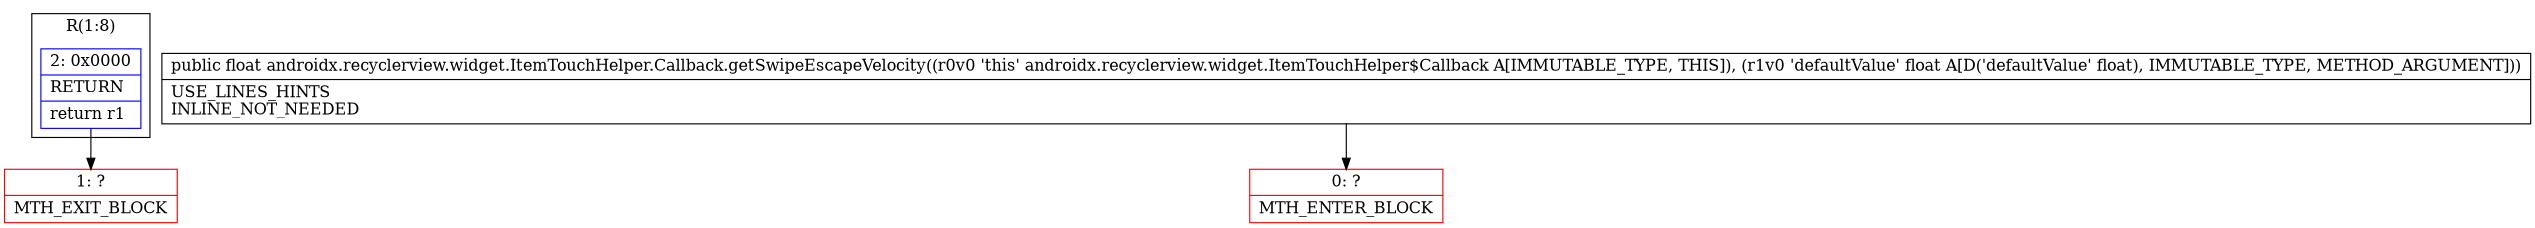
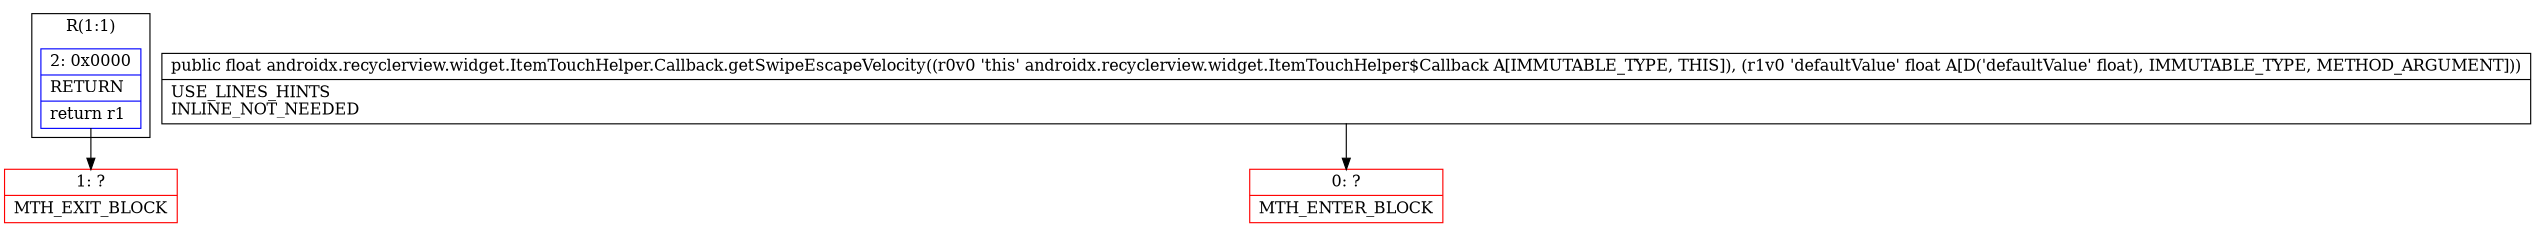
cluster "R(1:8)": label "R(1:8)" -> "R(1:1)"
